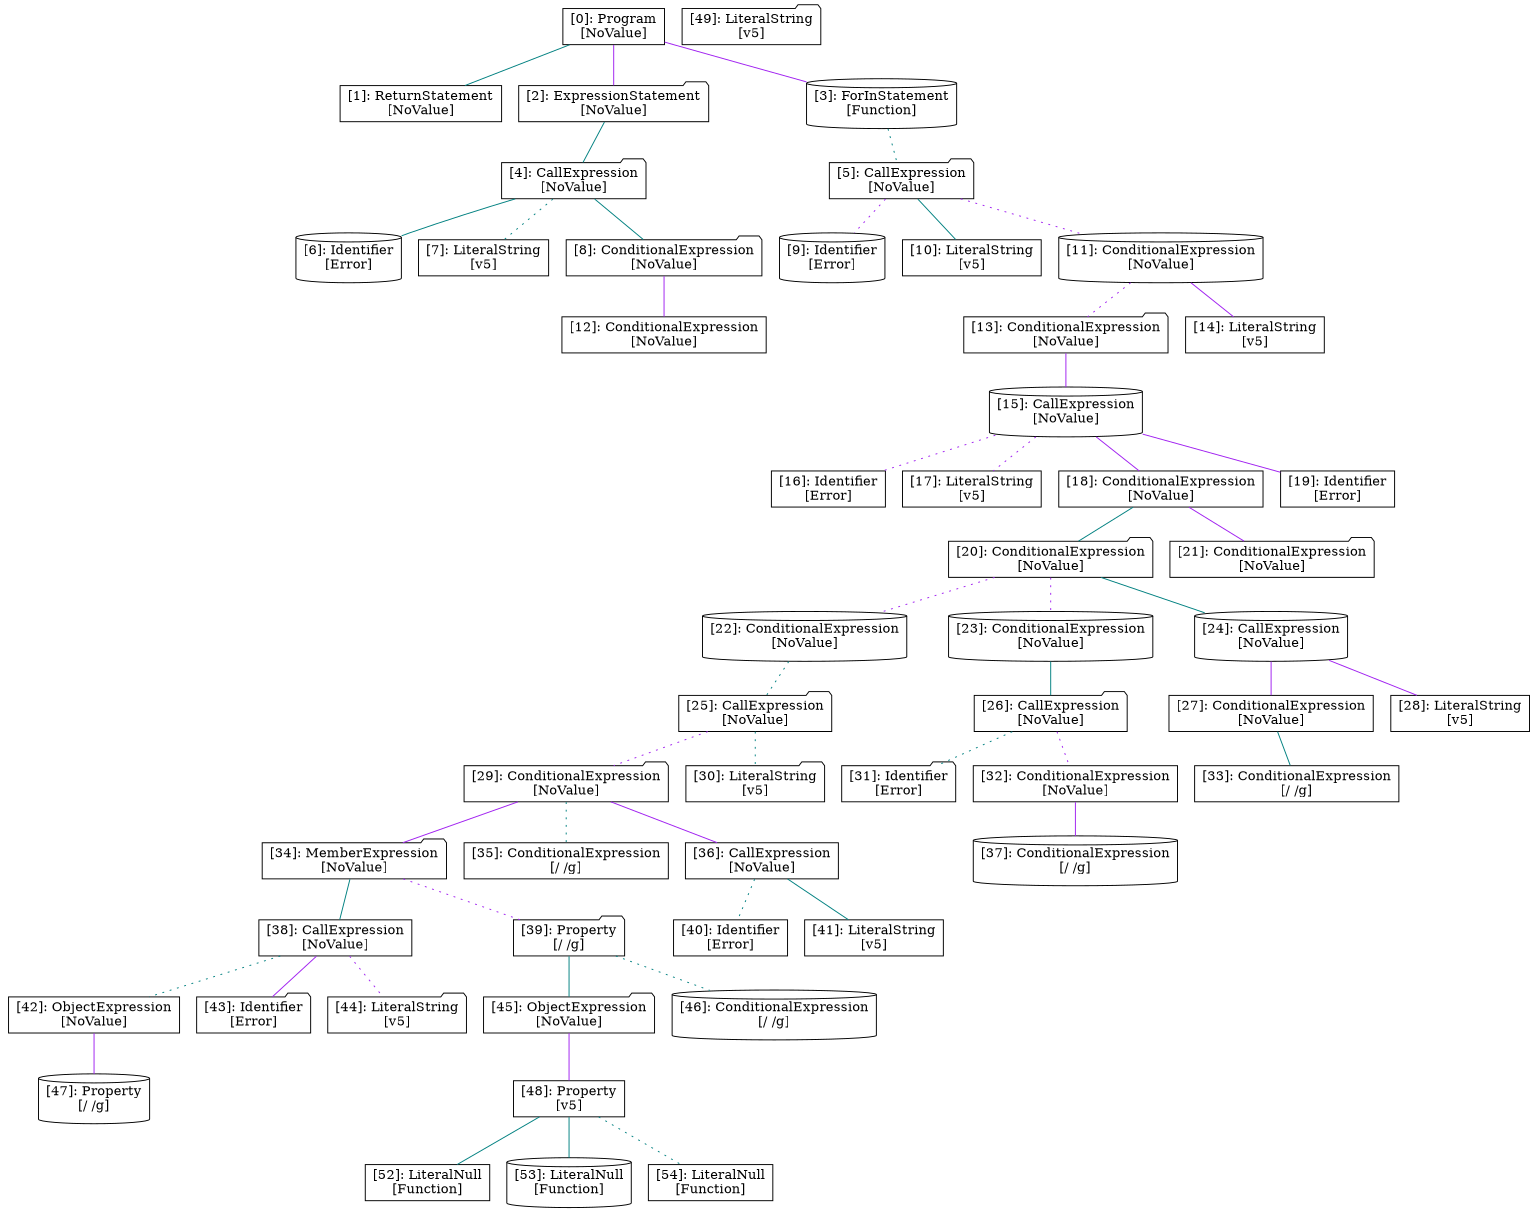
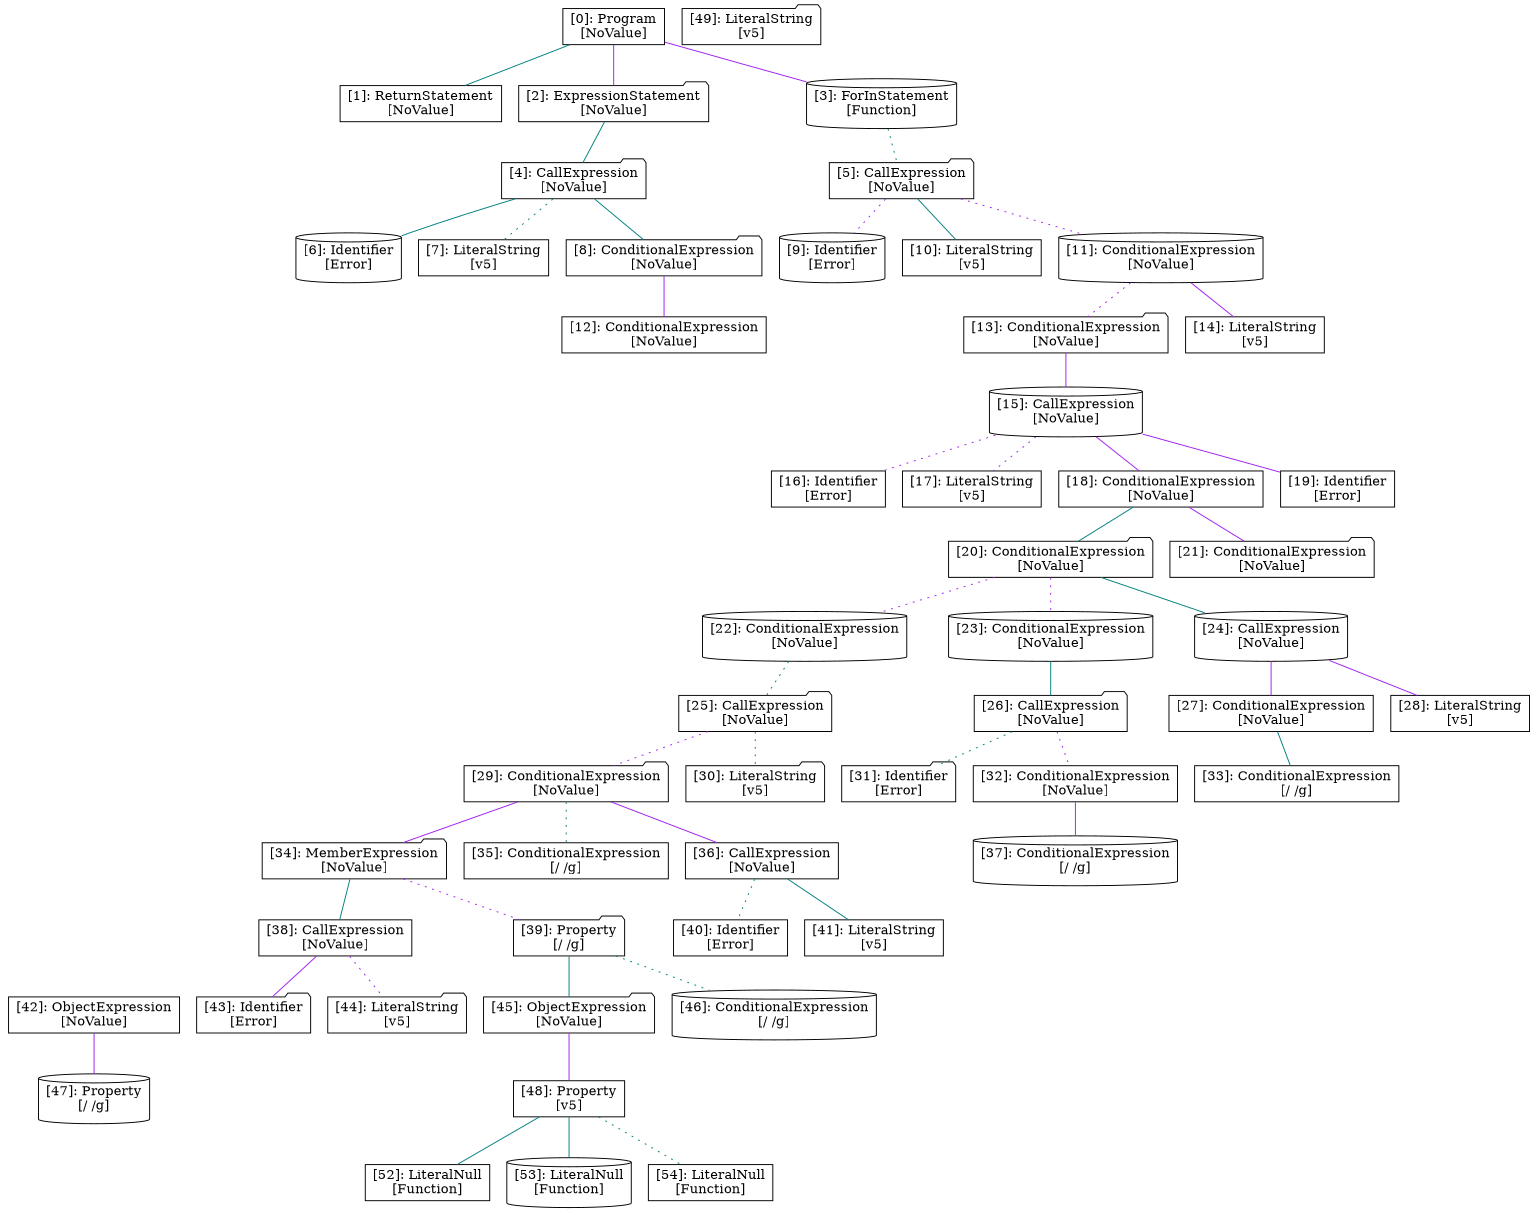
edge "[38]: CallExpression [NoValue]" -- "[42]: ObjectExpression [NoValue]": removed
